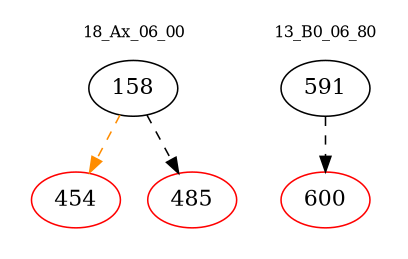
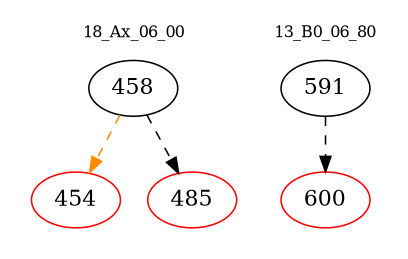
node "158": label "158" -> "458"
